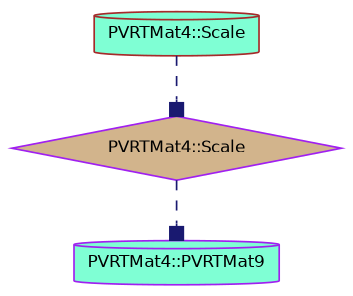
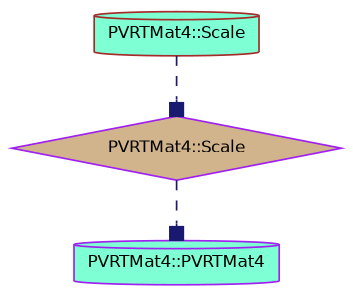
node "PVRTMat4::PVRTMat9": label "PVRTMat4::PVRTMat9" -> "PVRTMat4::PVRTMat4"
